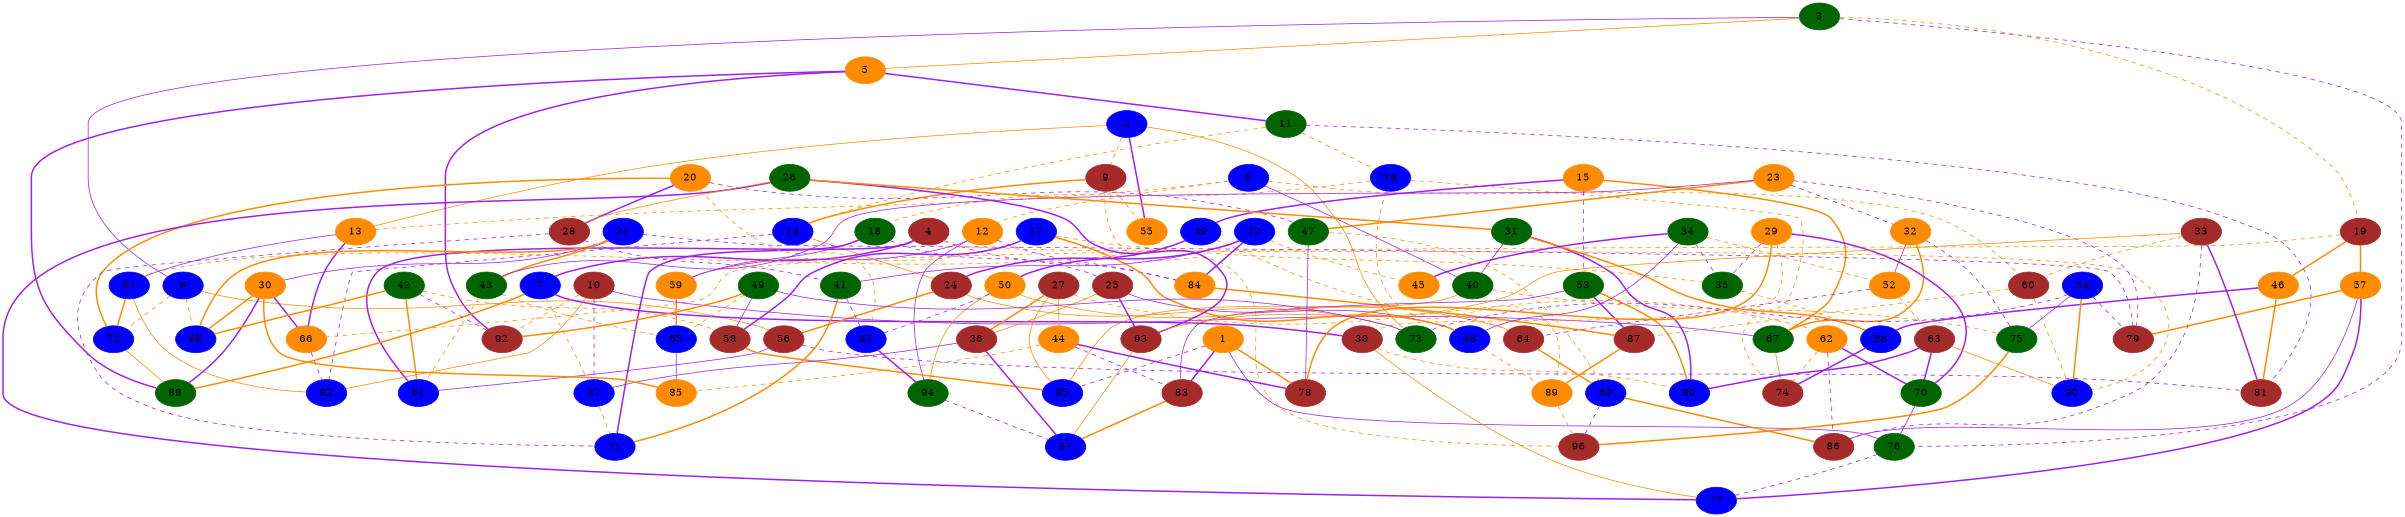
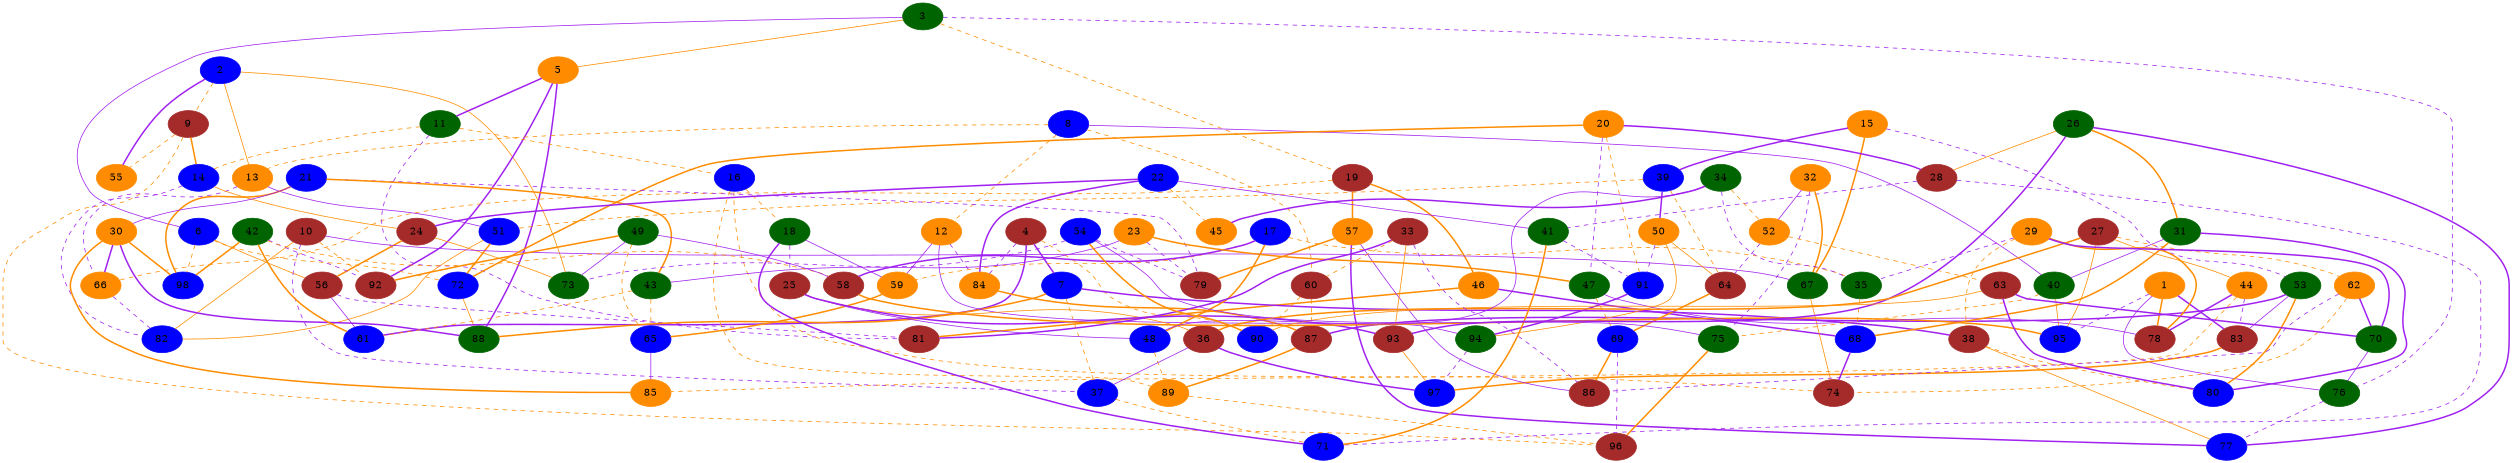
edge "23" -- "32": removed
edge "13" -- "66": style bold -> dashed
